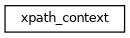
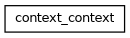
node "xpath_context": label "xpath_context" -> "context_context"
